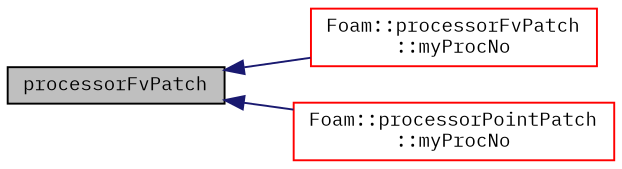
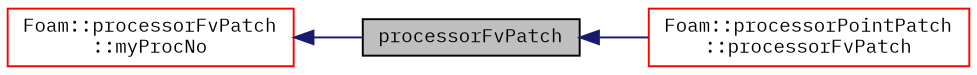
edge "Foam::processorFvPatch ::myProcNo" -> "processorFvPatch": reversed
node "Foam::processorPointPatch ::myProcNo": label "Foam::processorPointPatch ::myProcNo" -> "Foam::processorPointPatch ::processorFvPatch"
